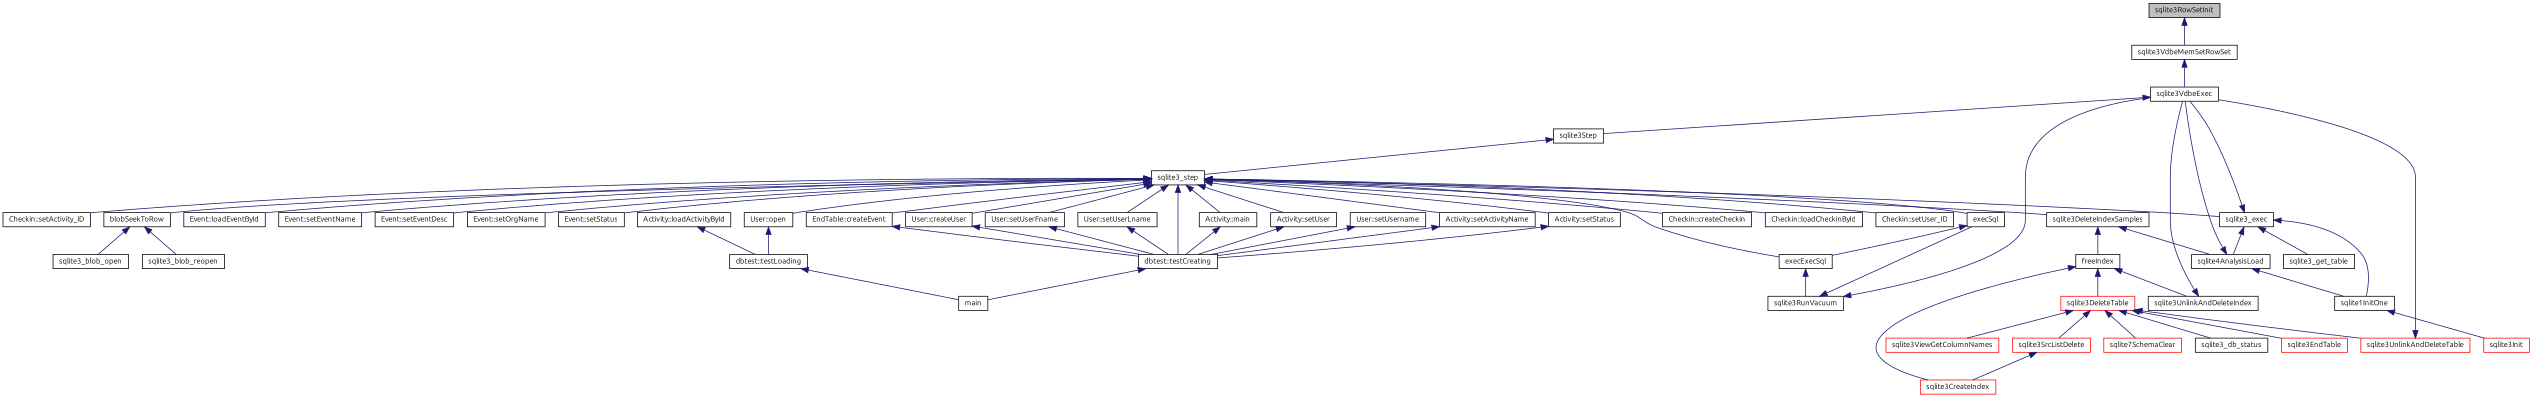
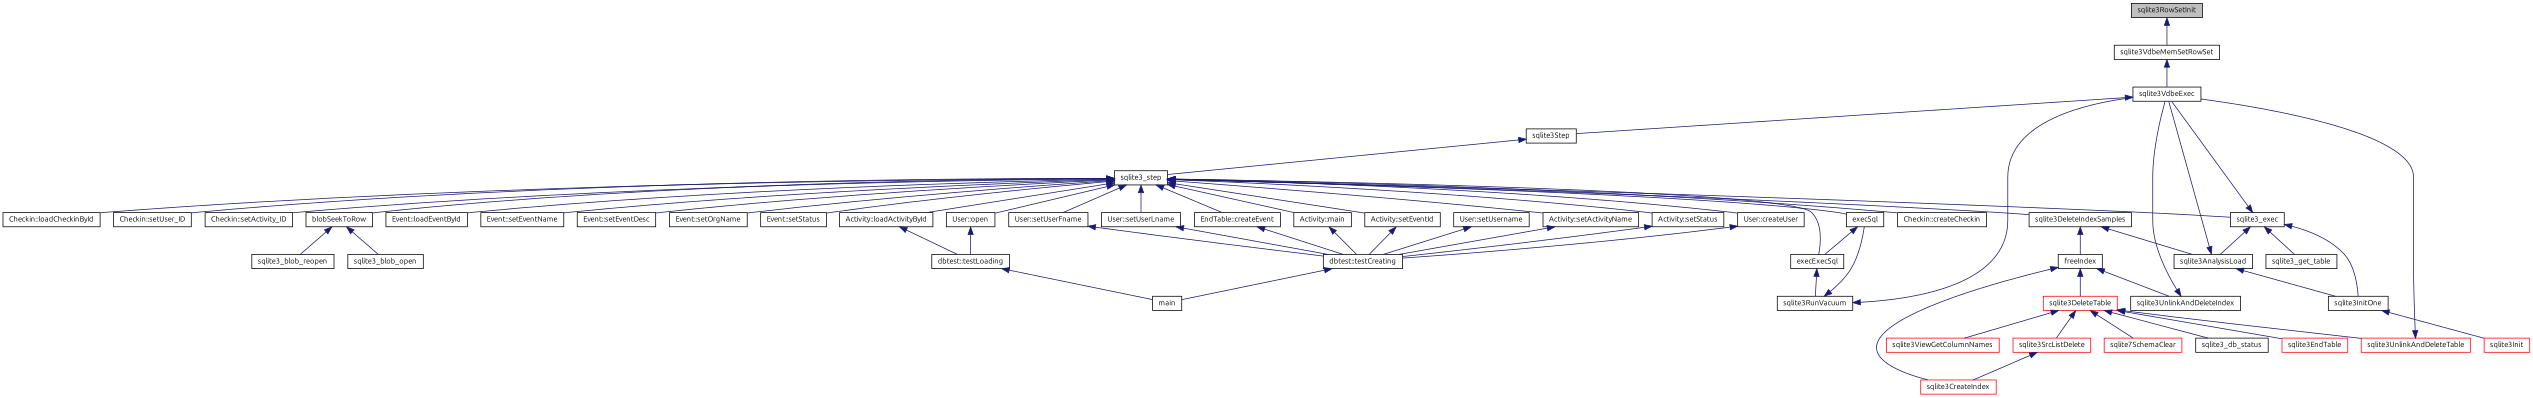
node "Activity::setUser": label "Activity::setUser" -> "Activity::setEventId"
edge "dbtest::testCreating" -> "sqlite3_step": now "Activity::loadActivityById" -> "sqlite3_step"
node "sqlite4AnalysisLoad": label "sqlite4AnalysisLoad" -> "sqlite3AnalysisLoad"
node "sqlite1InitOne": label "sqlite1InitOne" -> "sqlite3InitOne"
